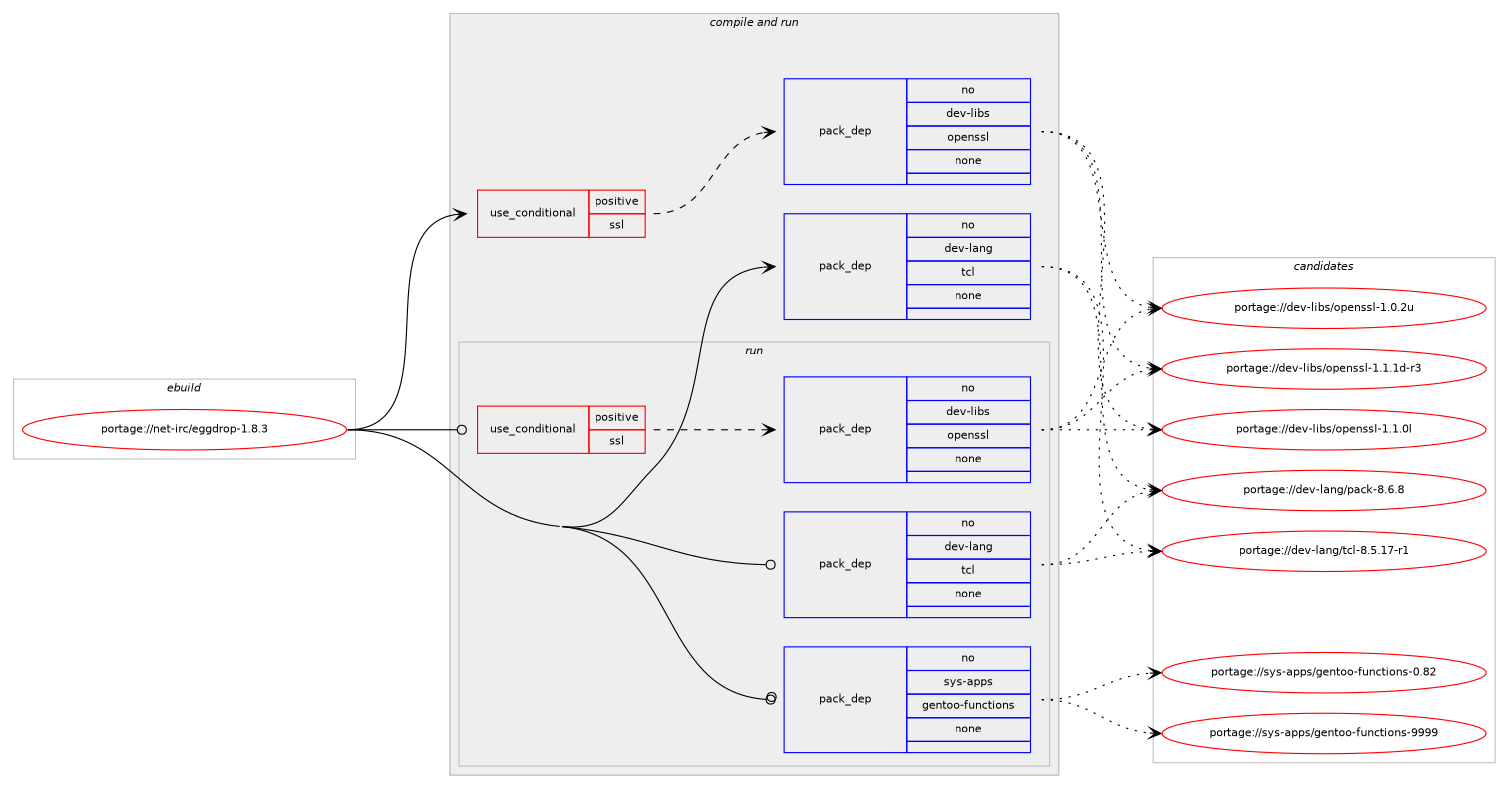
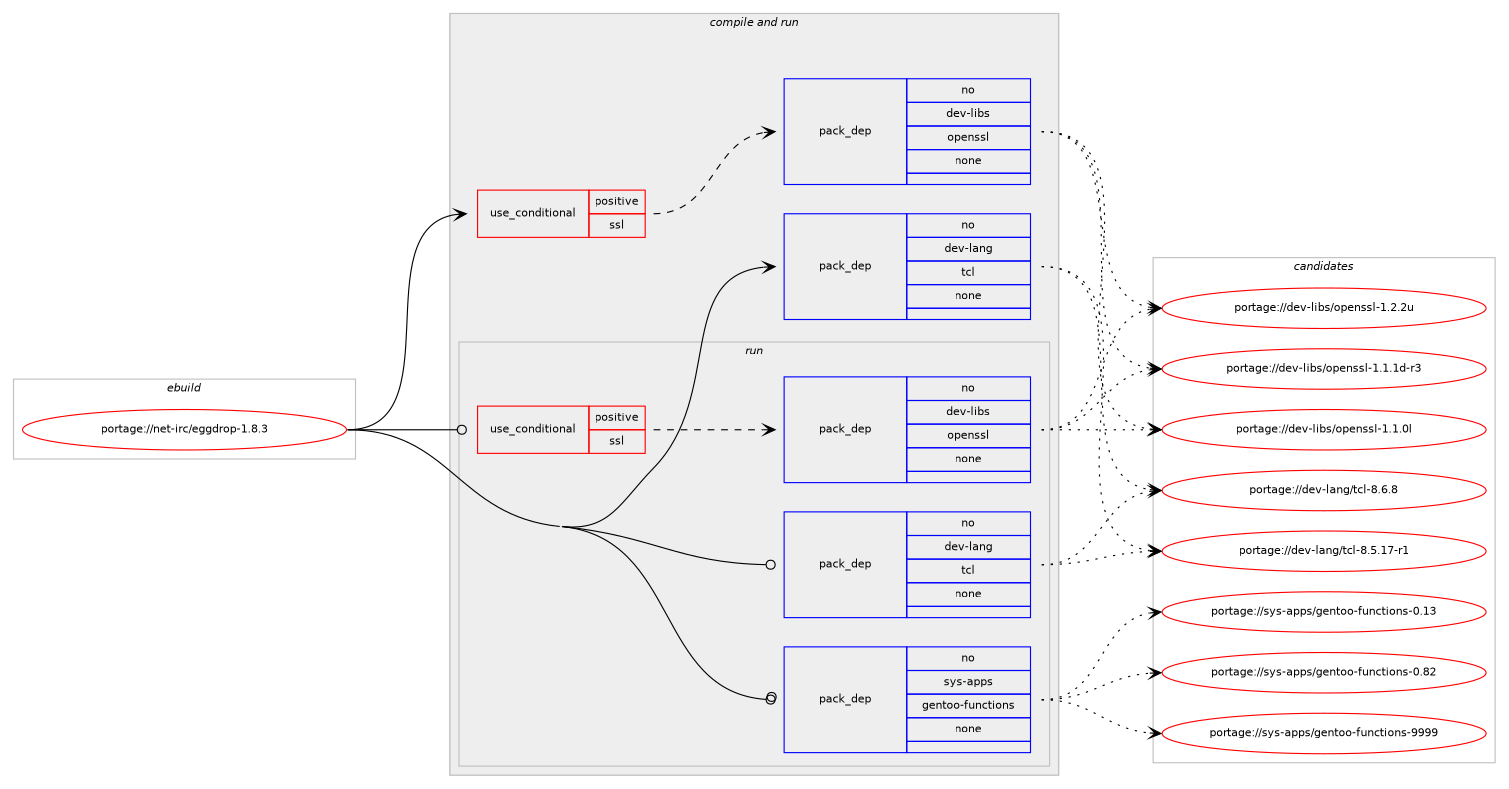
node "portage://dev-libs/openssl-1.0.2u": label "portage://dev-libs/openssl-1.0.2u" -> "portage://dev-libs/openssl-1.2.2u"
node "portage://dev-lang/pack-8.6.8": label "portage://dev-lang/pack-8.6.8" -> "portage://dev-lang/tcl-8.6.8"
node "portage://sys-apps/gentoo-functions-0.13": added
